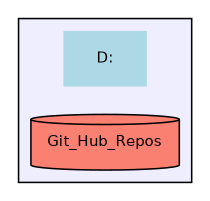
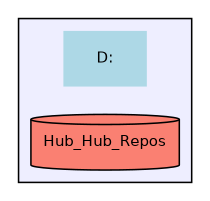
node "Git_Hub_Repos": label "Git_Hub_Repos" -> "Hub_Hub_Repos"
